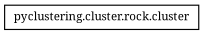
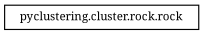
node "pyclustering.cluster.rock.cluster": label "pyclustering.cluster.rock.cluster" -> "pyclustering.cluster.rock.rock"
